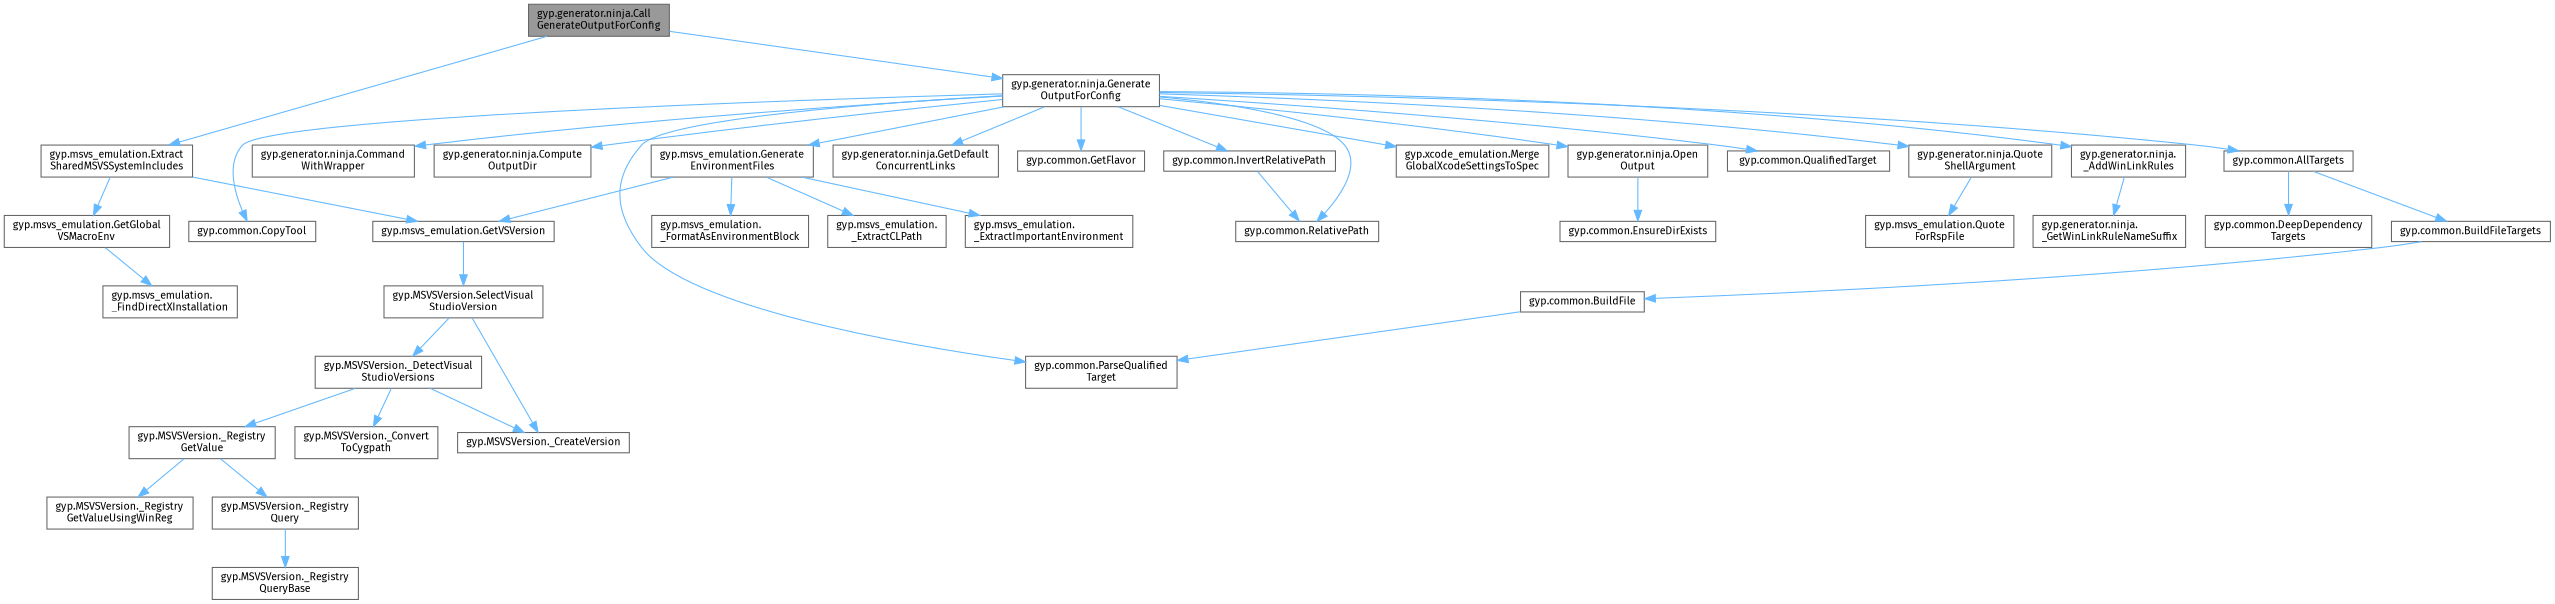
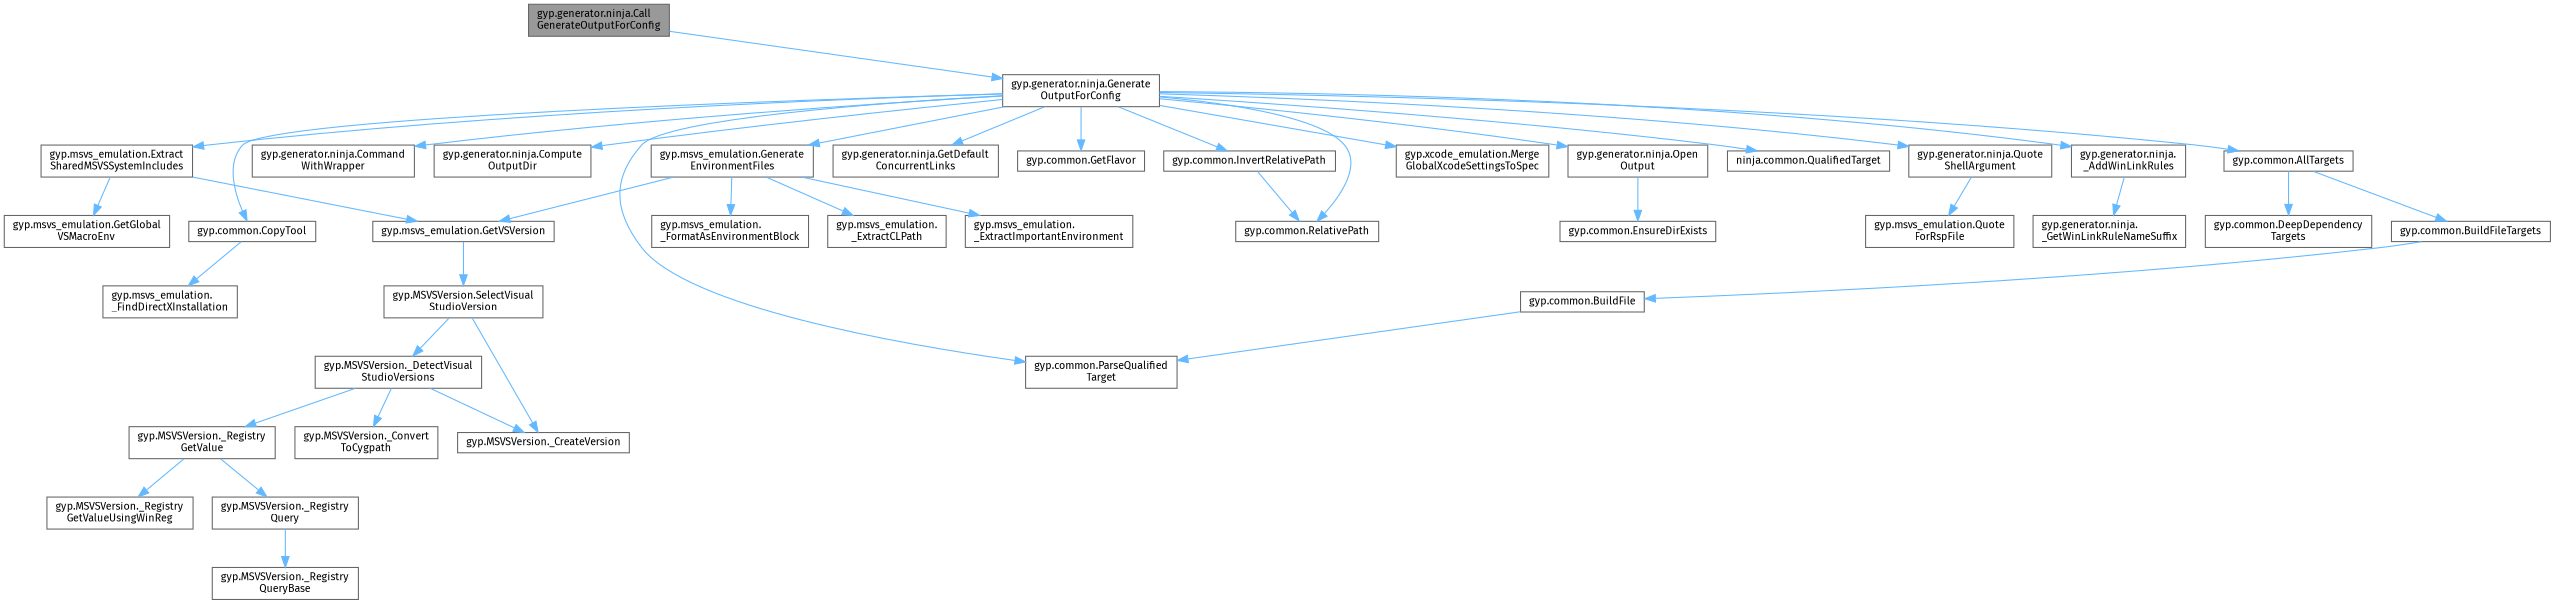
edge "gyp.generator.ninja.Call GenerateOutputForConfig" -> "gyp.msvs_emulation.Extract SharedMSVSSystemIncludes": now "gyp.generator.ninja.Generate OutputForConfig" -> "gyp.msvs_emulation.Extract SharedMSVSSystemIncludes"
node "gyp.common.QualifiedTarget": label "gyp.common.QualifiedTarget" -> "ninja.common.QualifiedTarget"
edge "gyp.msvs_emulation.GetGlobal VSMacroEnv" -> "gyp.msvs_emulation. _FindDirectXInstallation": now "gyp.common.CopyTool" -> "gyp.msvs_emulation. _FindDirectXInstallation"
